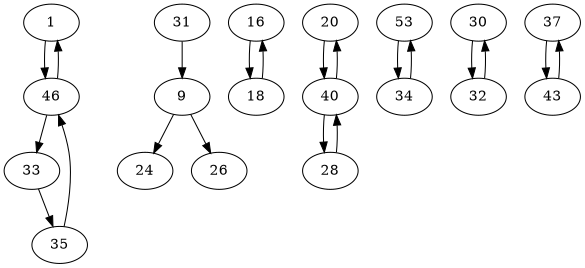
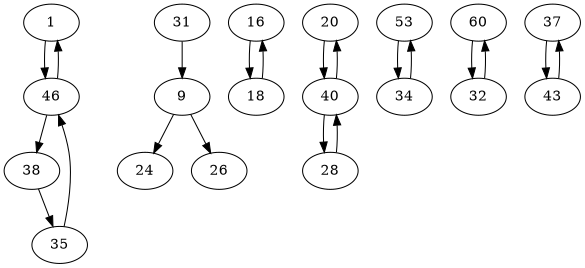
node "30": label "30" -> "60"
node "33": label "33" -> "38"
